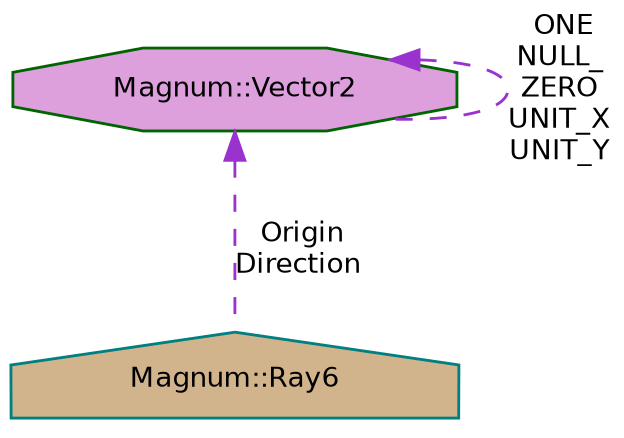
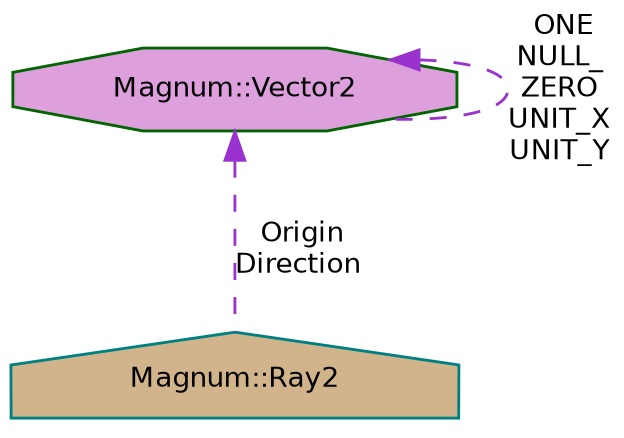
node "Magnum::Ray6": label "Magnum::Ray6" -> "Magnum::Ray2"
